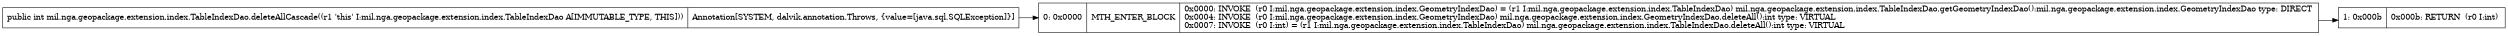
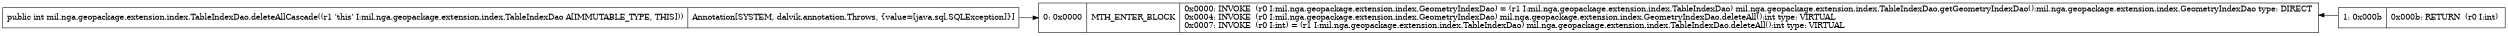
edge "0: 0x0000" -> "1: 0x000b": reversed
